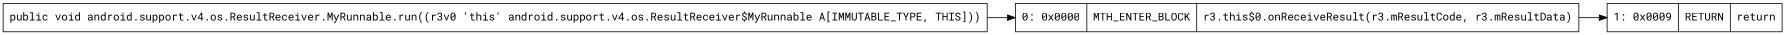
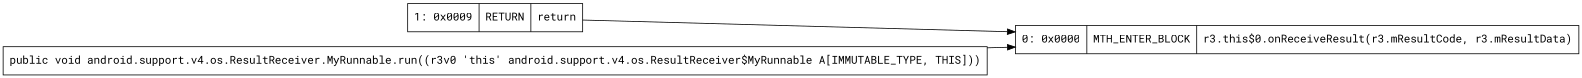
edge "0: 0x0000" -> "1: 0x0009": reversed
